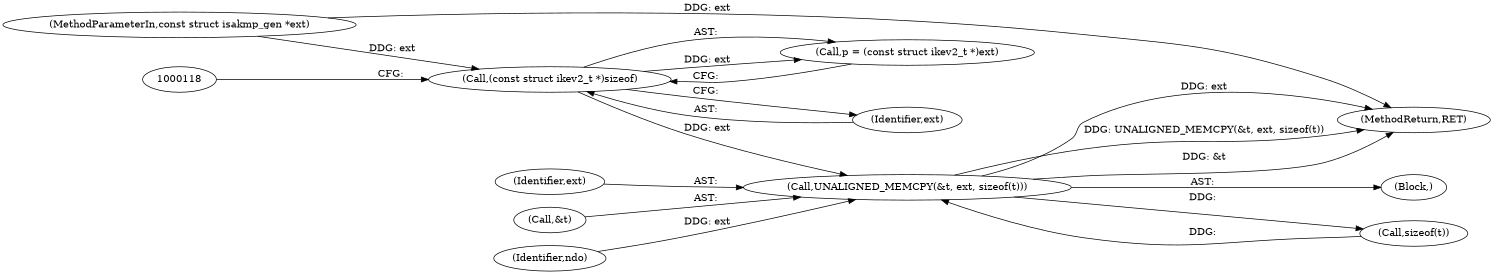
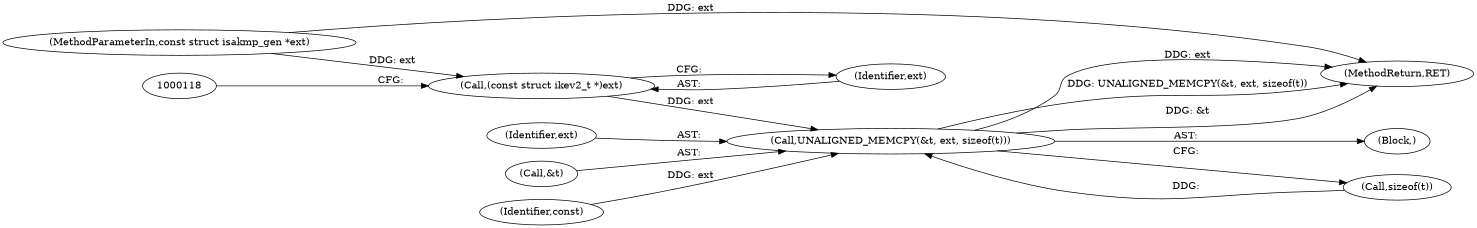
node "(Call,p = (const struct ikev2_t *)ext)": removed
node "(Call,(const struct ikev2_t *)sizeof)": label "(Call,(const struct ikev2_t *)sizeof)" -> "(Call,(const struct ikev2_t *)ext)"
edge "(Call,UNALIGNED_MEMCPY(&t, ext, sizeof(t)))" -> "(Call,sizeof(t))": label "DDG: " -> "CFG: "
node "(Identifier,ndo)": label "(Identifier,ndo)" -> "(Identifier,const)"
